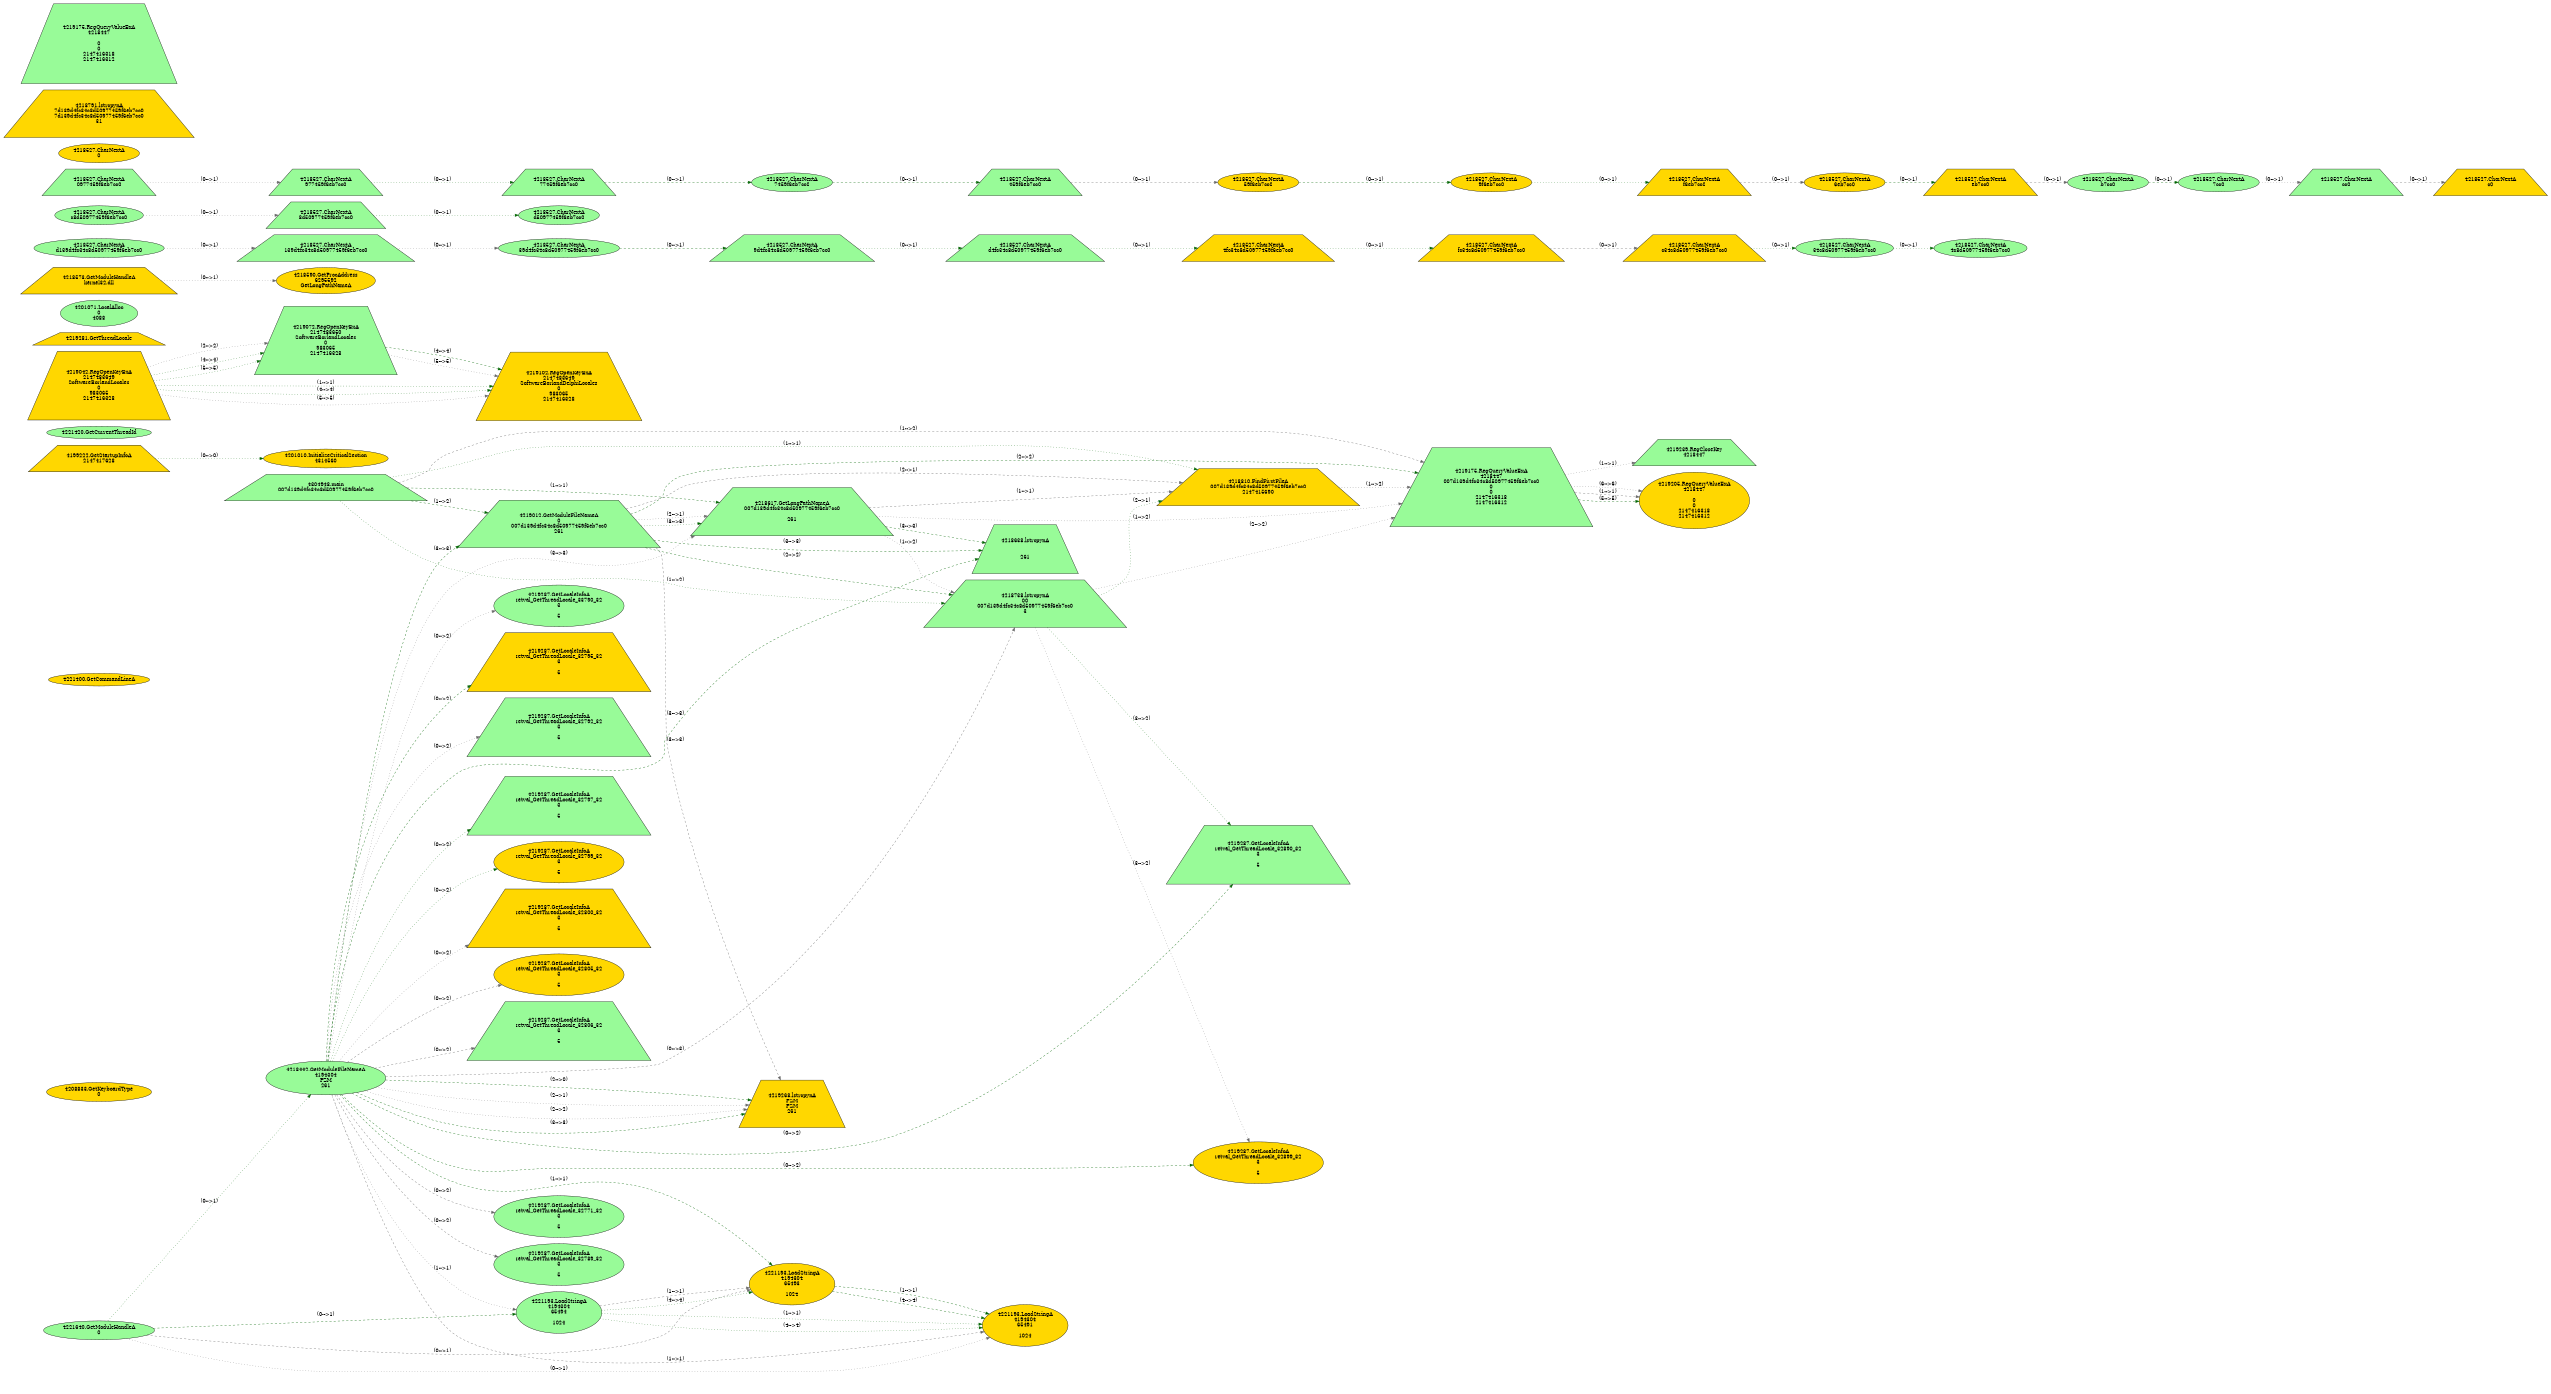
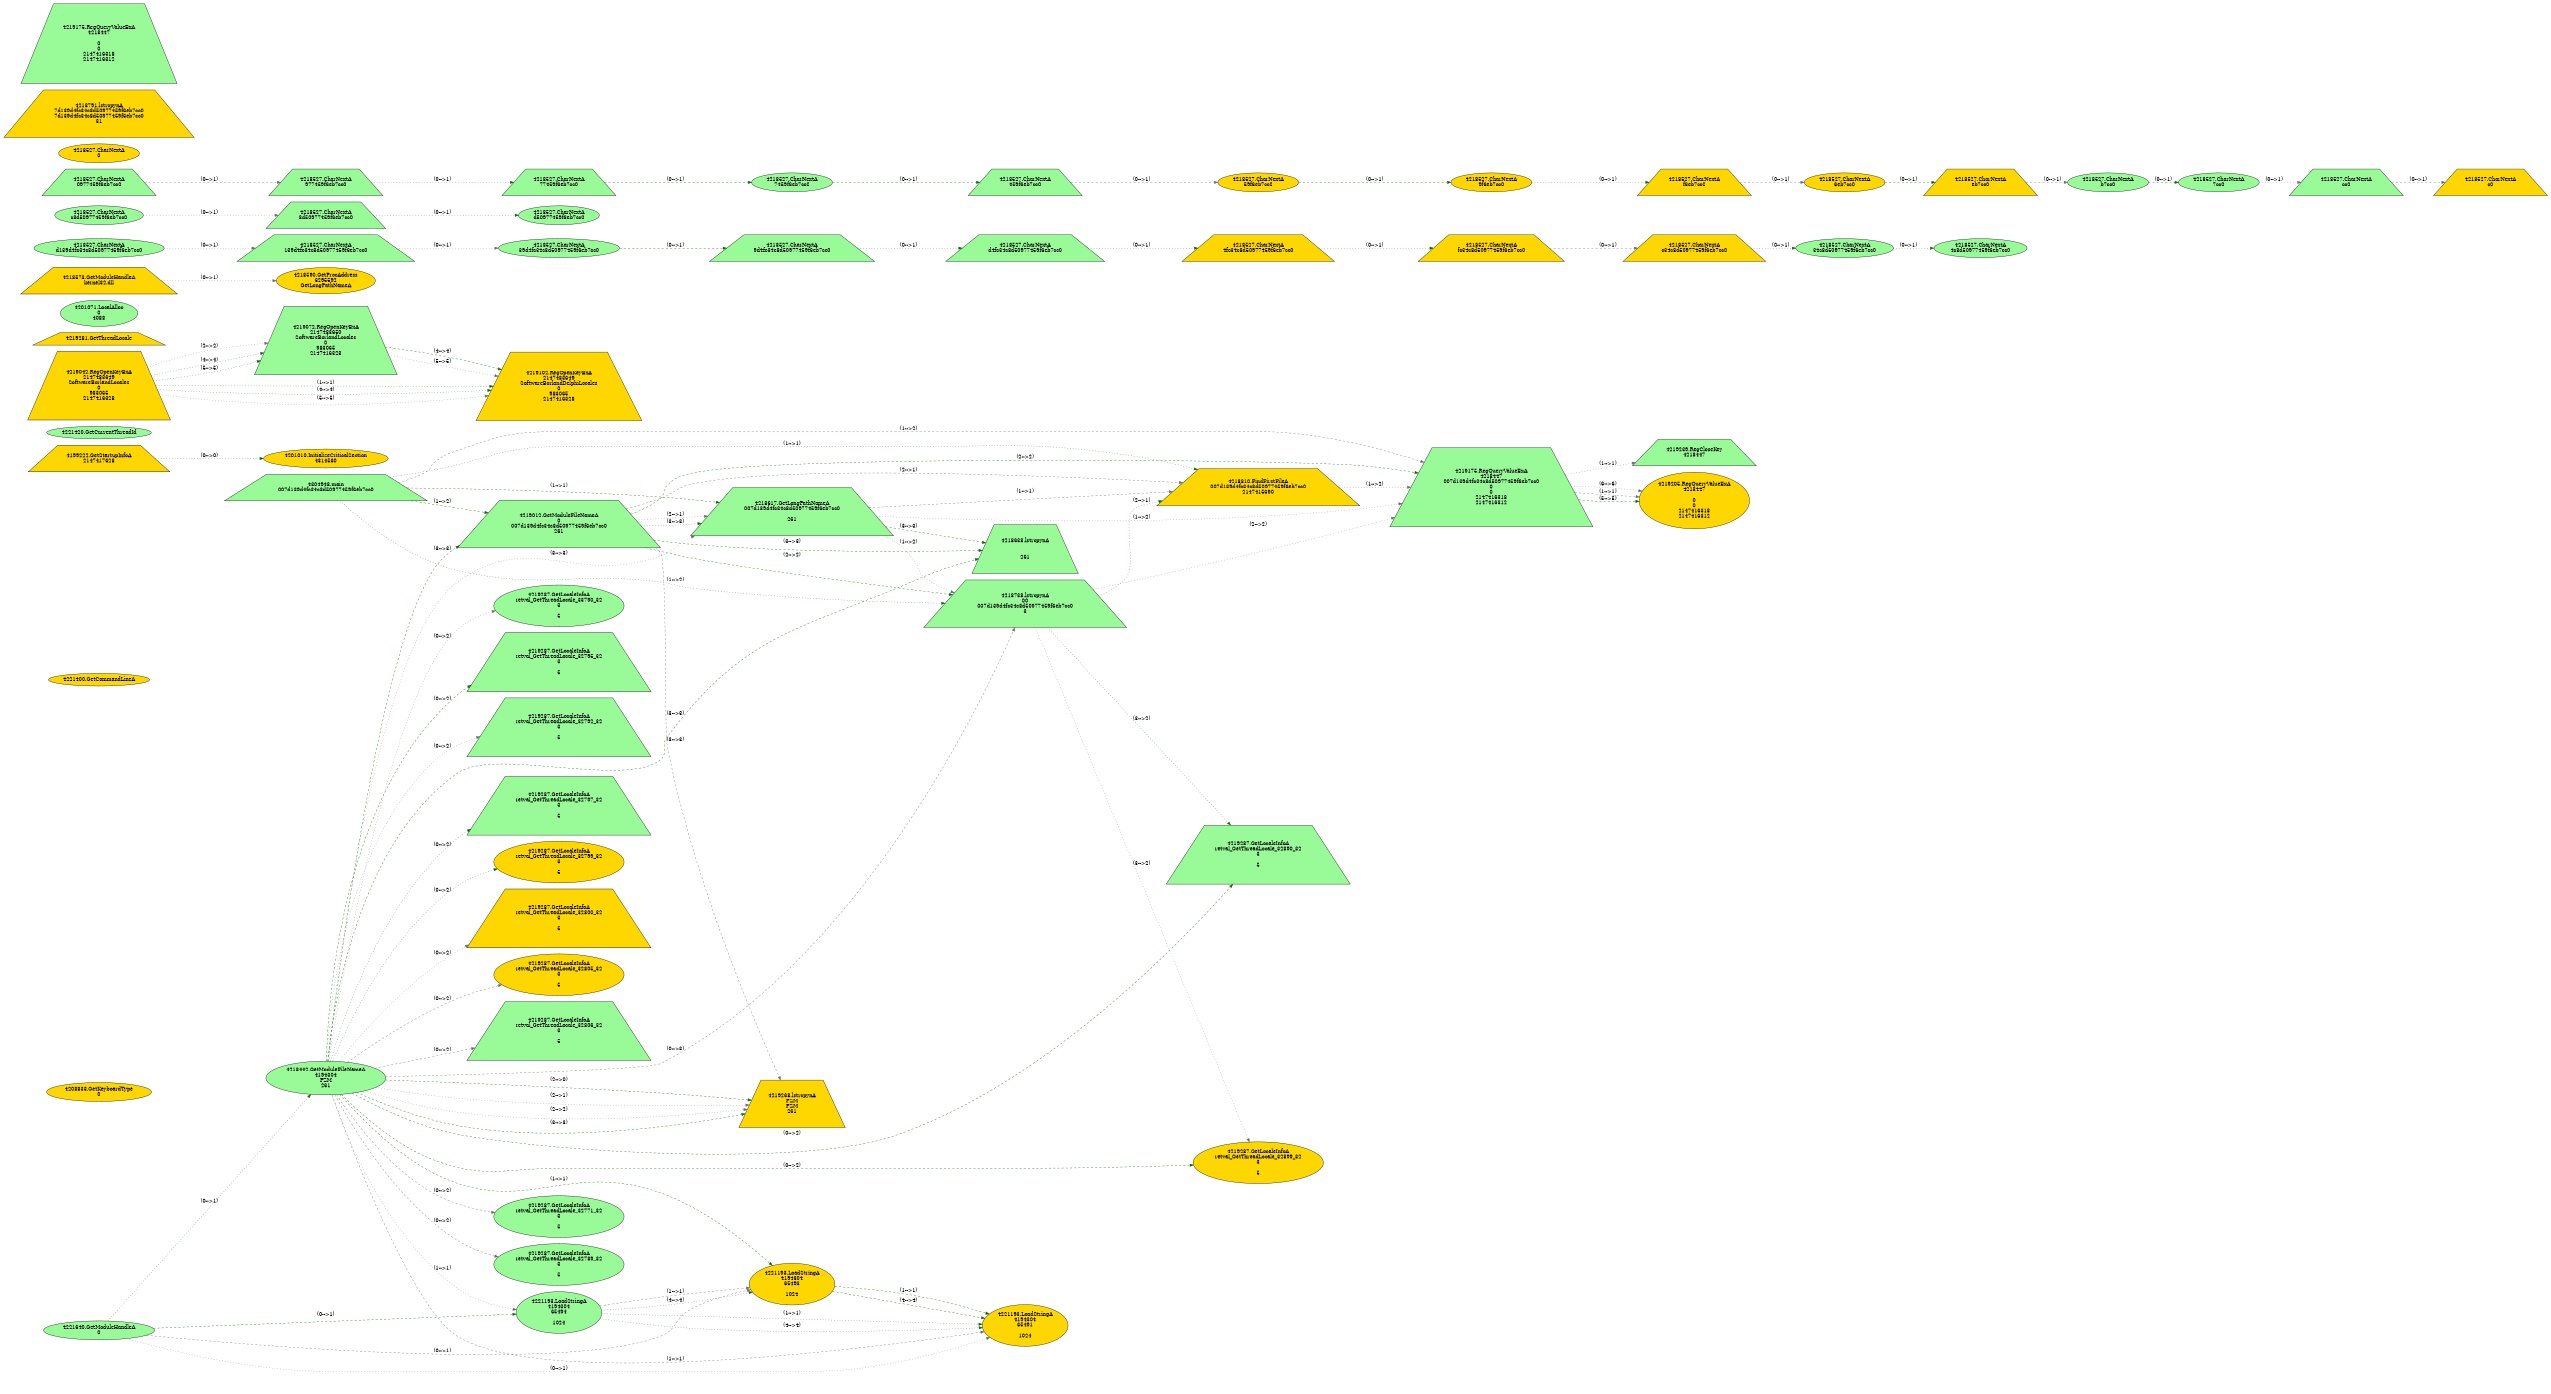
edge "4218527.CharNextA 0977459f6eb7cc0" -> "4218527.CharNextA 977459f6eb7cc0": style dotted -> dashed
node "4219287.GetLocaleInfoA retval_GetThreadLocale_32795_32 3 5": fillcolor gold -> palegreen
